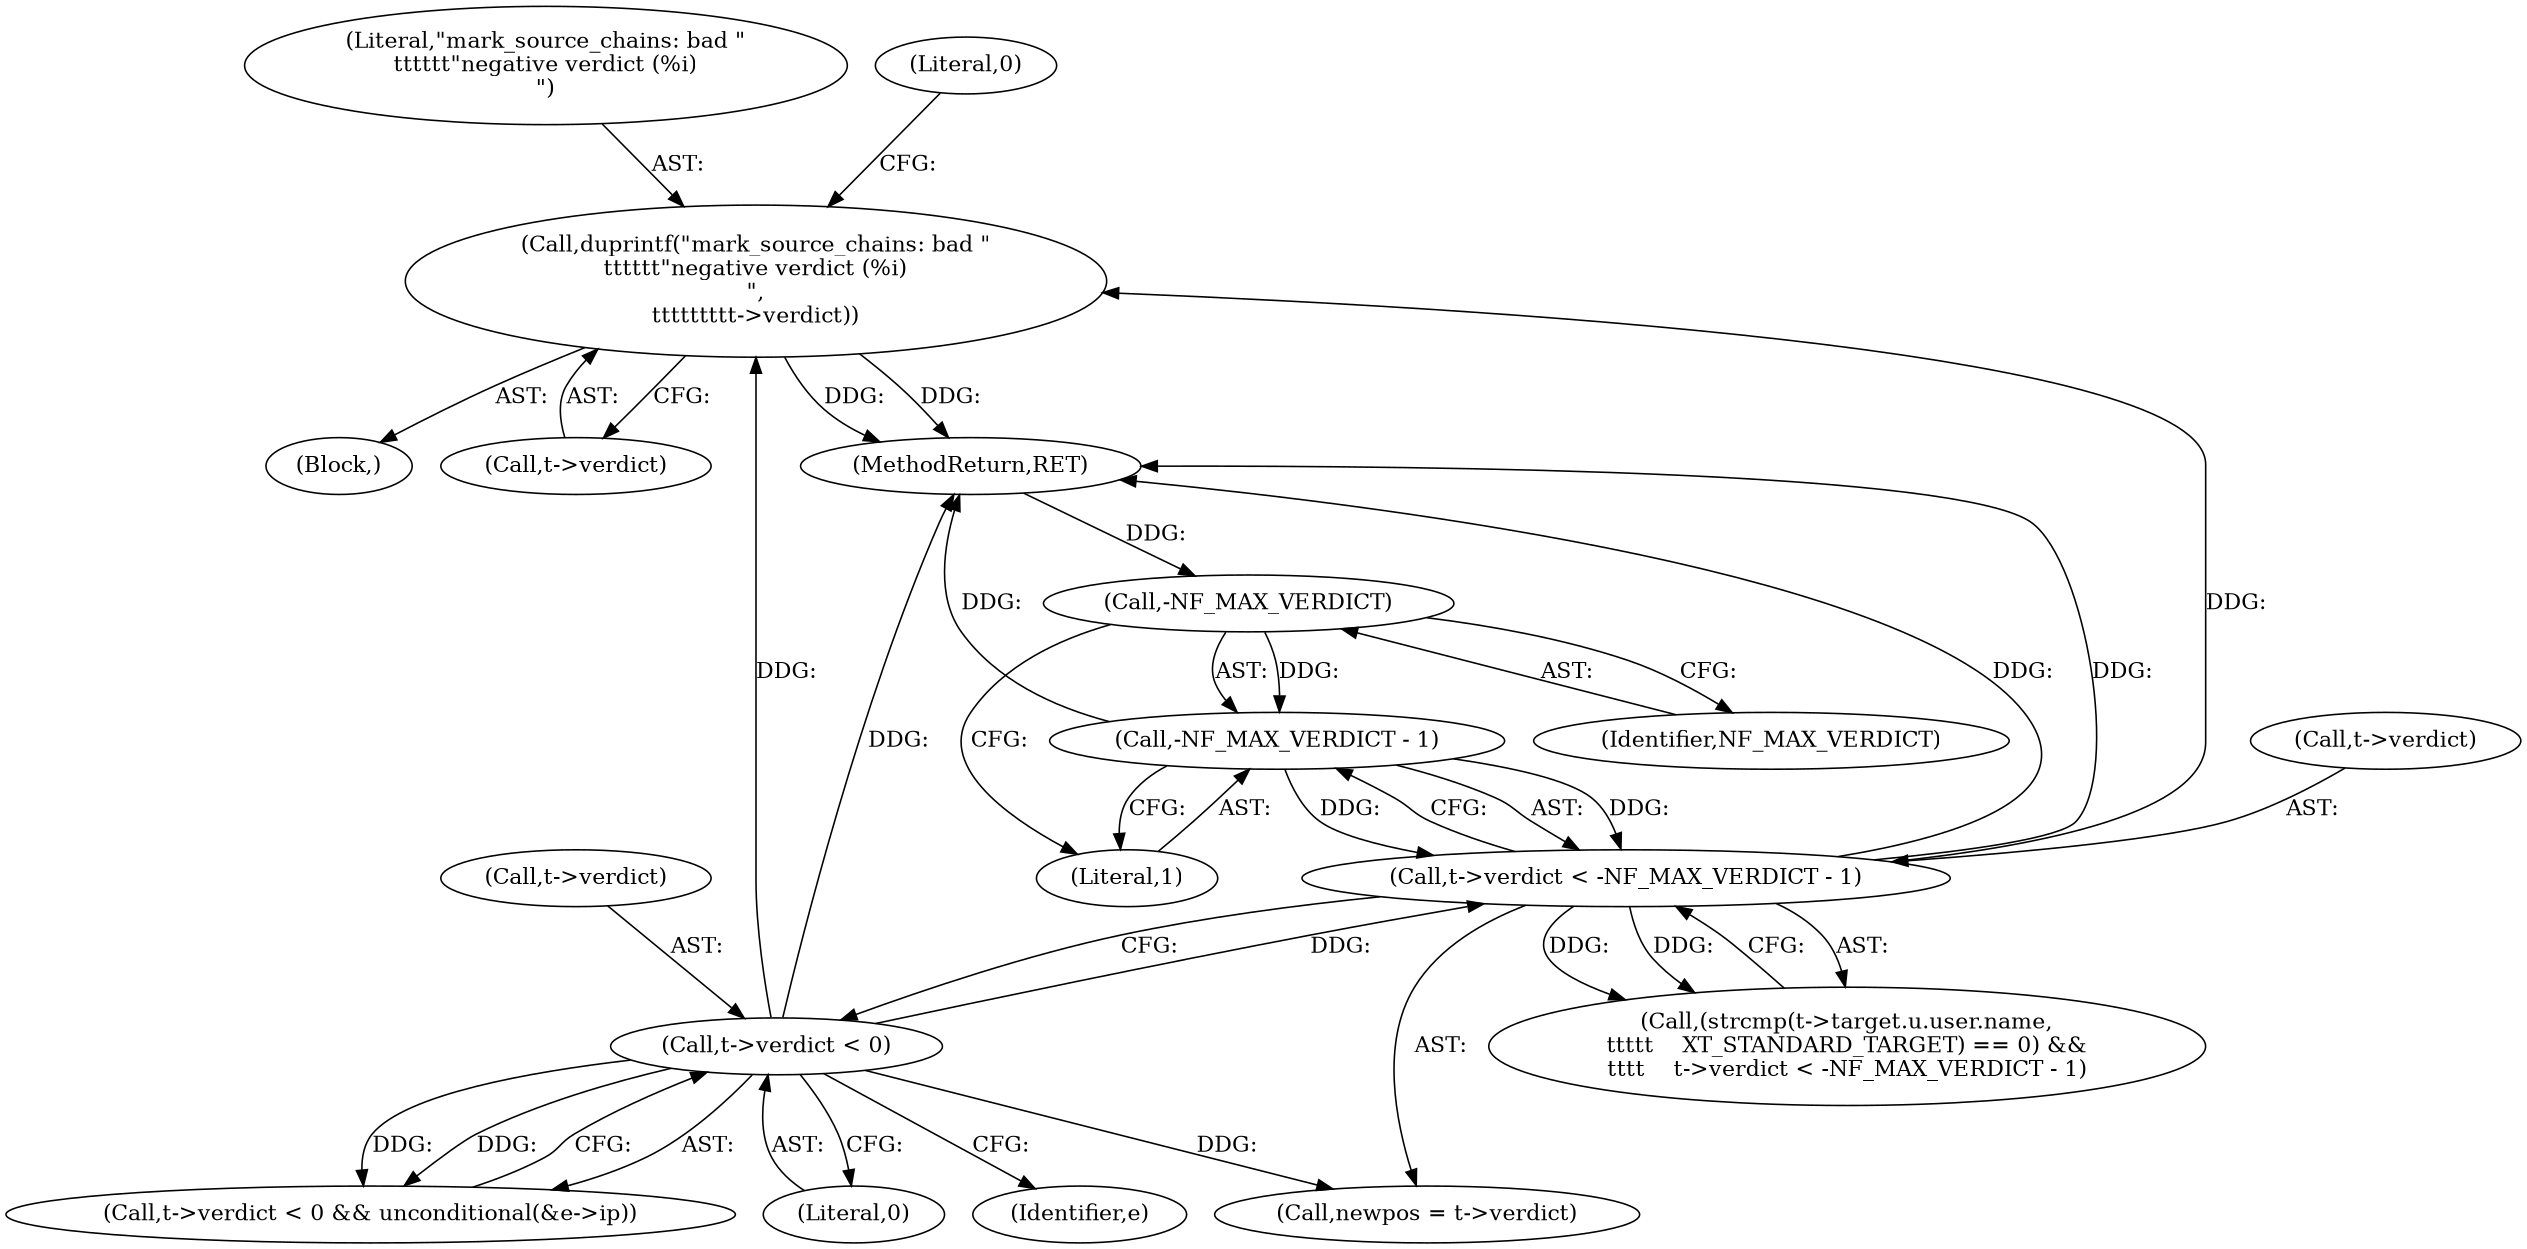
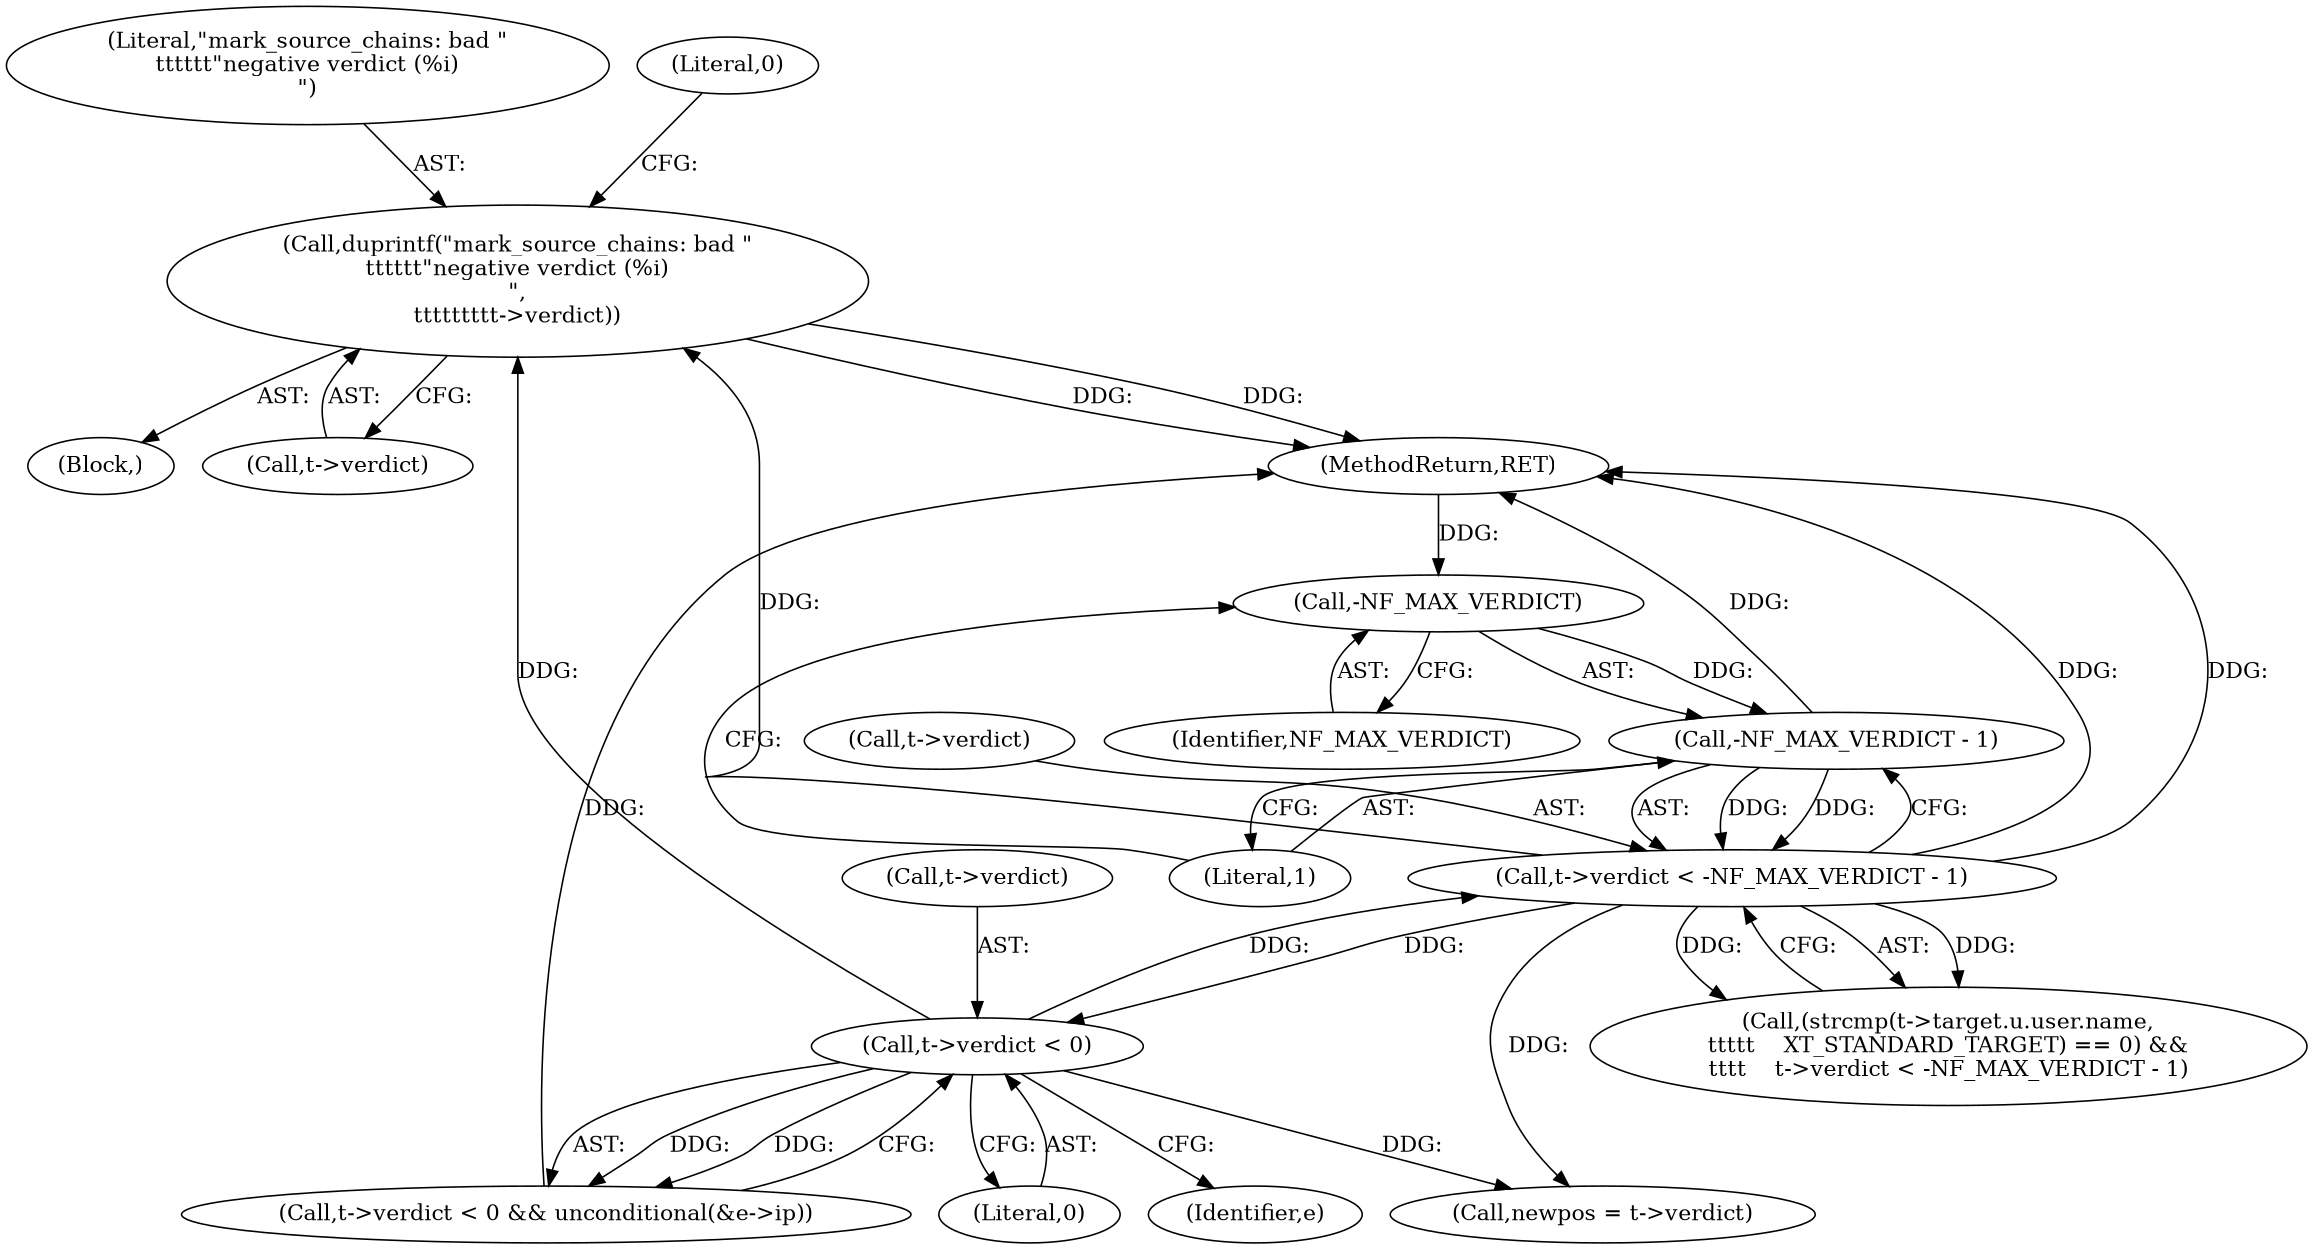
edge "(Call,-NF_MAX_VERDICT)" -> "(Literal,1)": reversed
edge "(Call,t->verdict < 0)" -> "(MethodReturn,RET)": now "(Call,t->verdict < 0 && unconditional(&e->ip))" -> "(MethodReturn,RET)"
edge "(Call,t->verdict < -NF_MAX_VERDICT - 1)" -> "(Call,t->verdict < 0)": label "CFG: " -> "DDG: "
edge "(Call,t->verdict < -NF_MAX_VERDICT - 1)" -> "(Call,newpos = t->verdict)": label "AST: " -> "DDG: "
